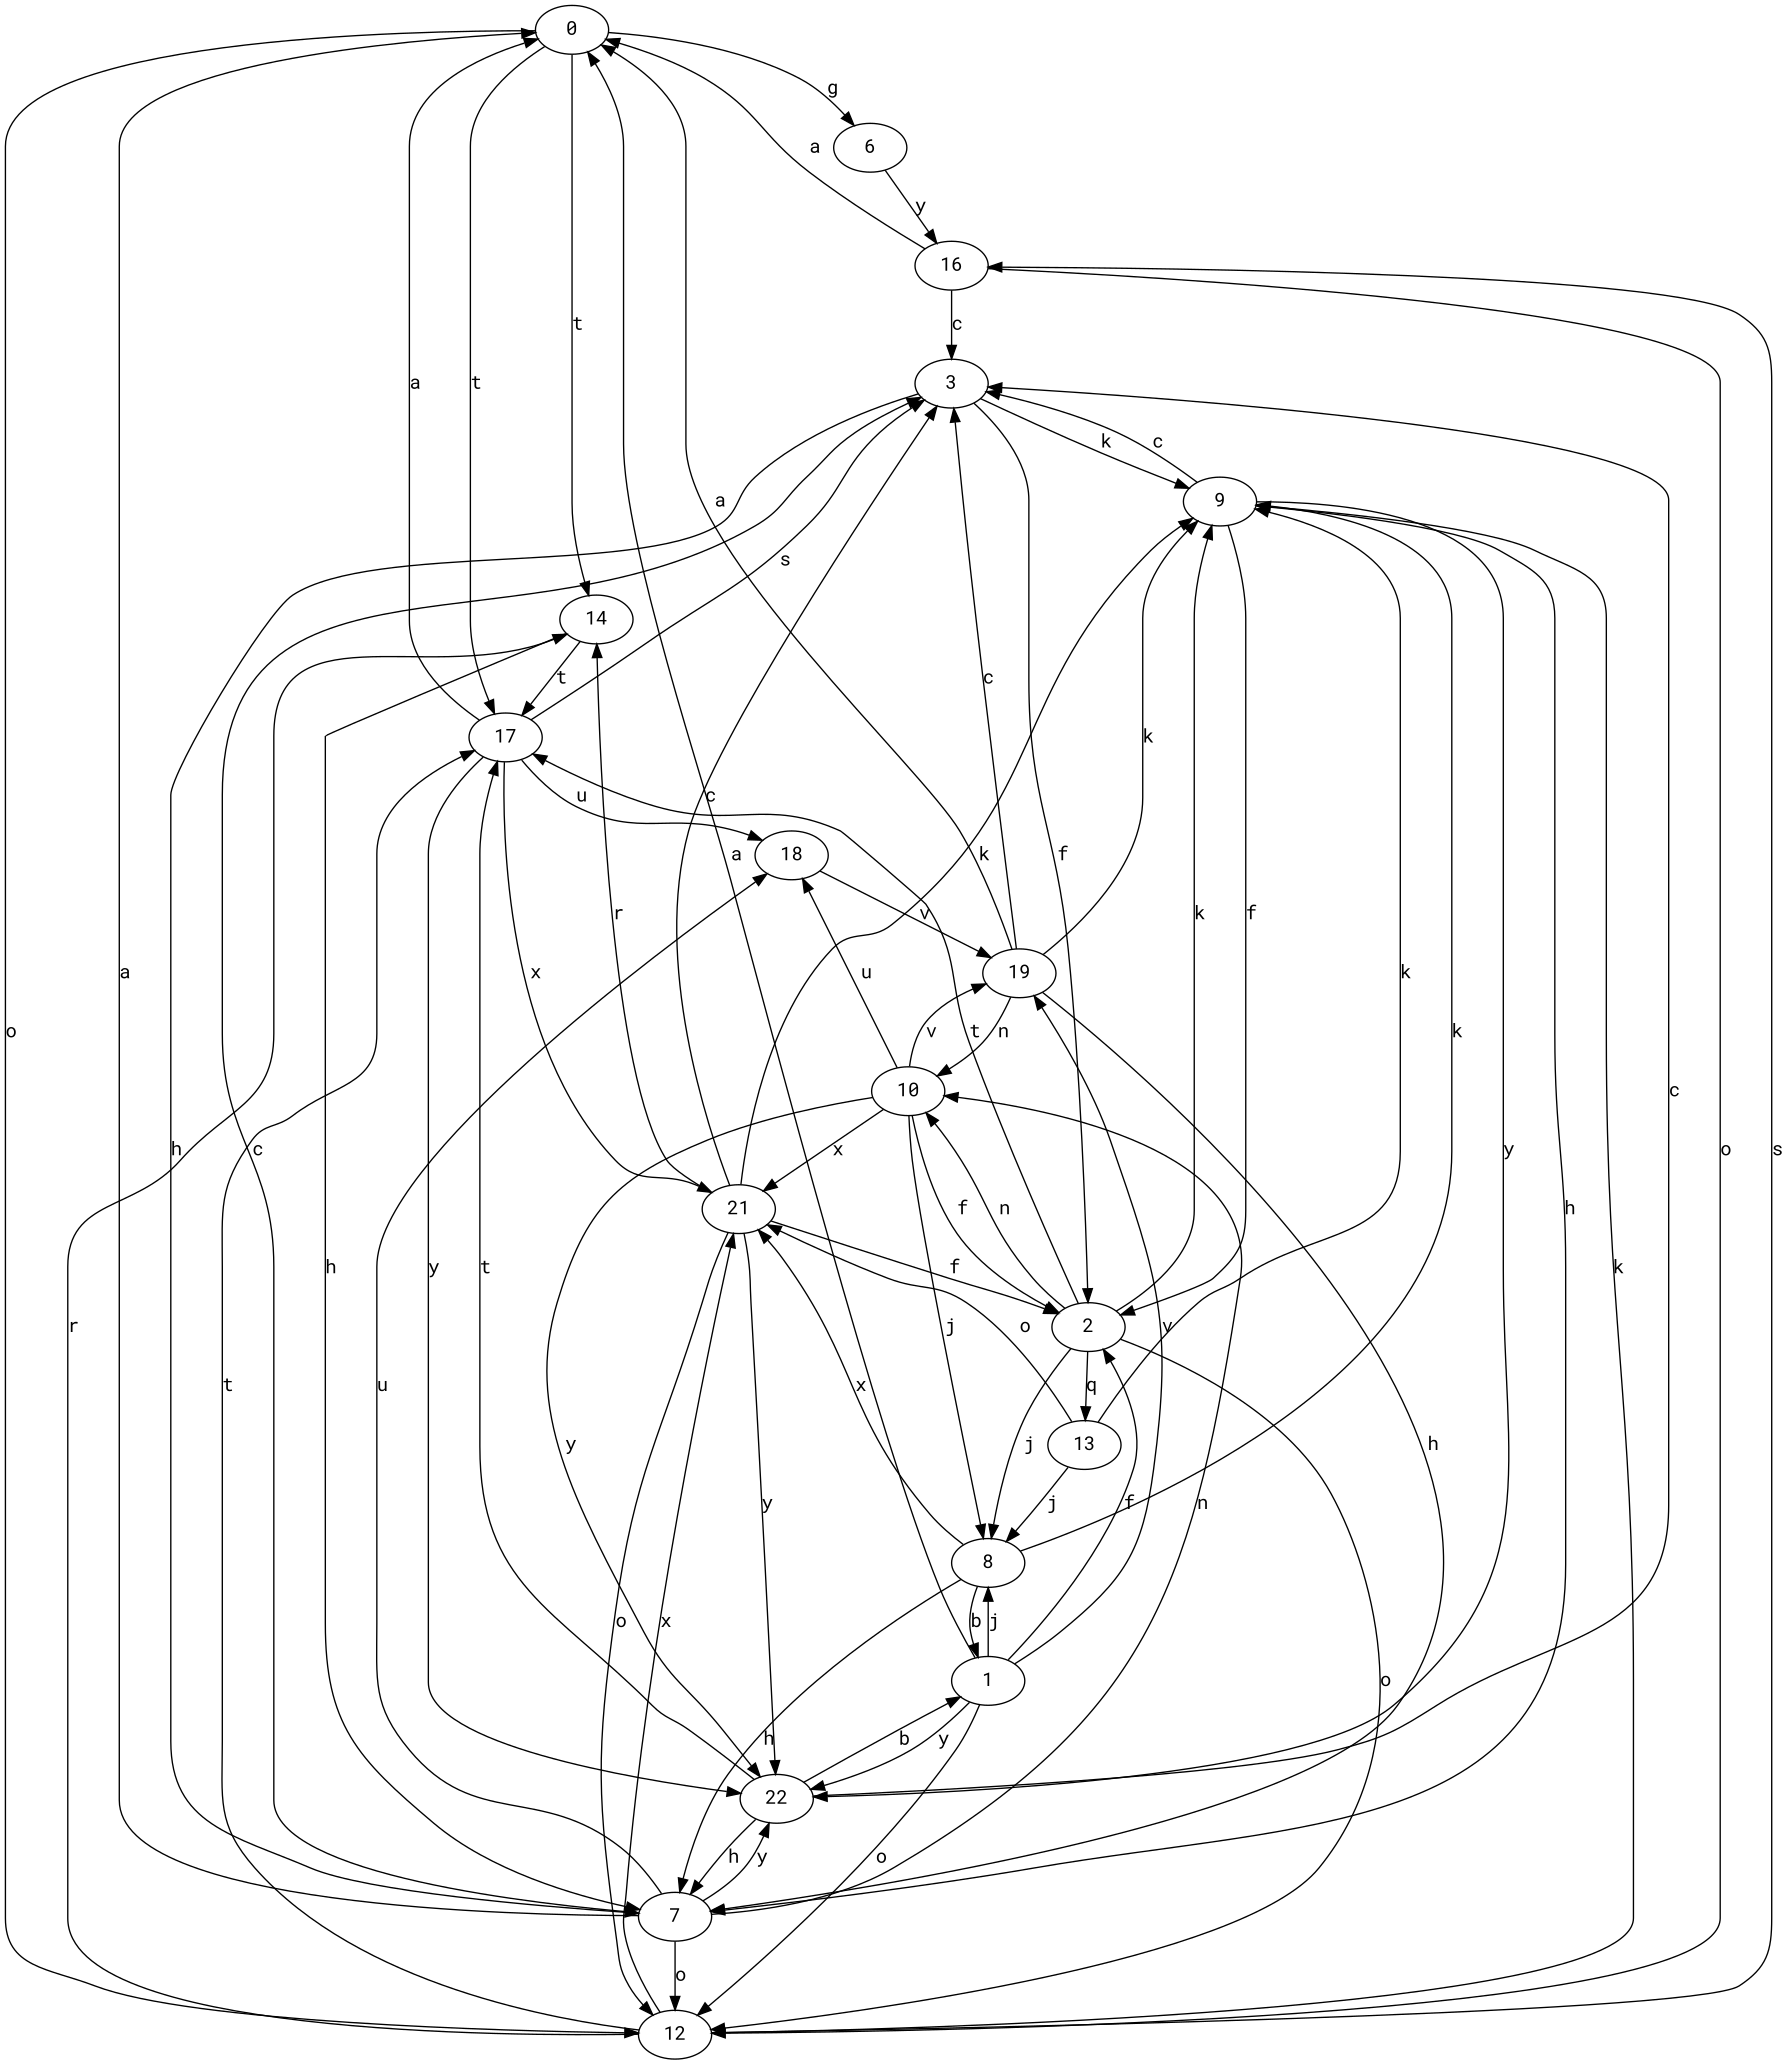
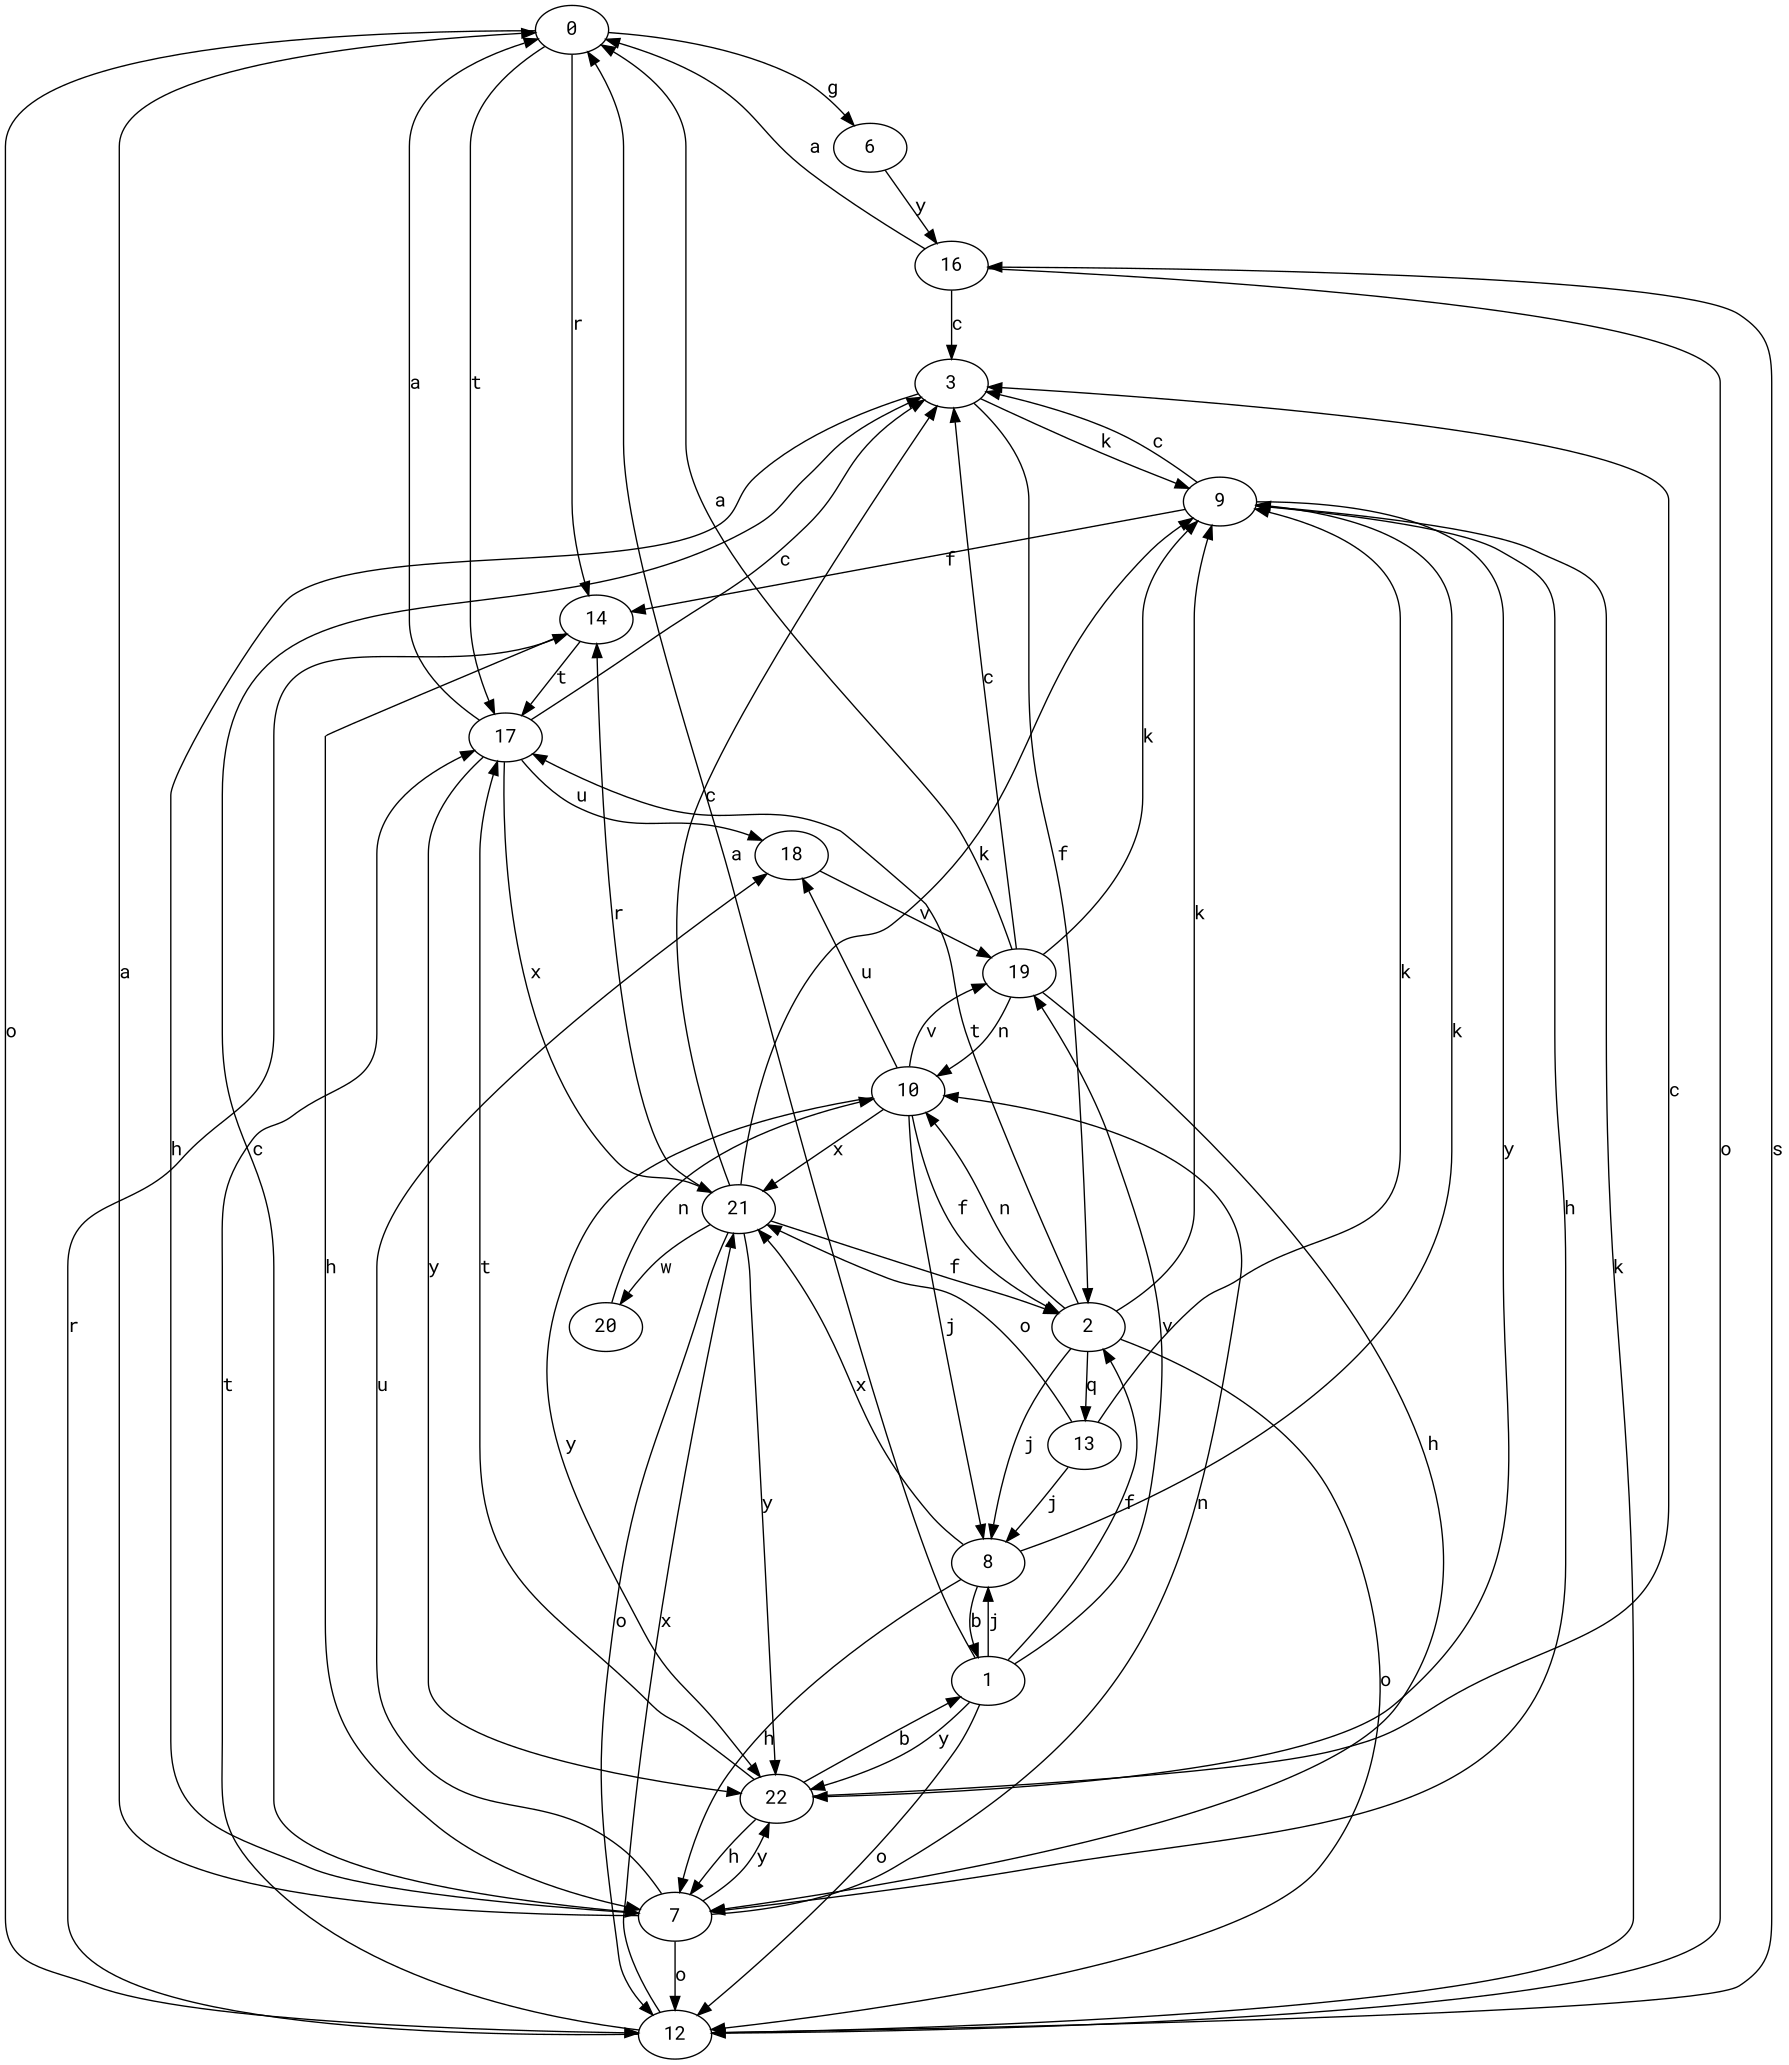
edge "0" -> "14": label "t" -> "r"
edge "17" -> "3": label "s" -> "c"
edge "9" -> "2": now "9" -> "14"
node "20": added
